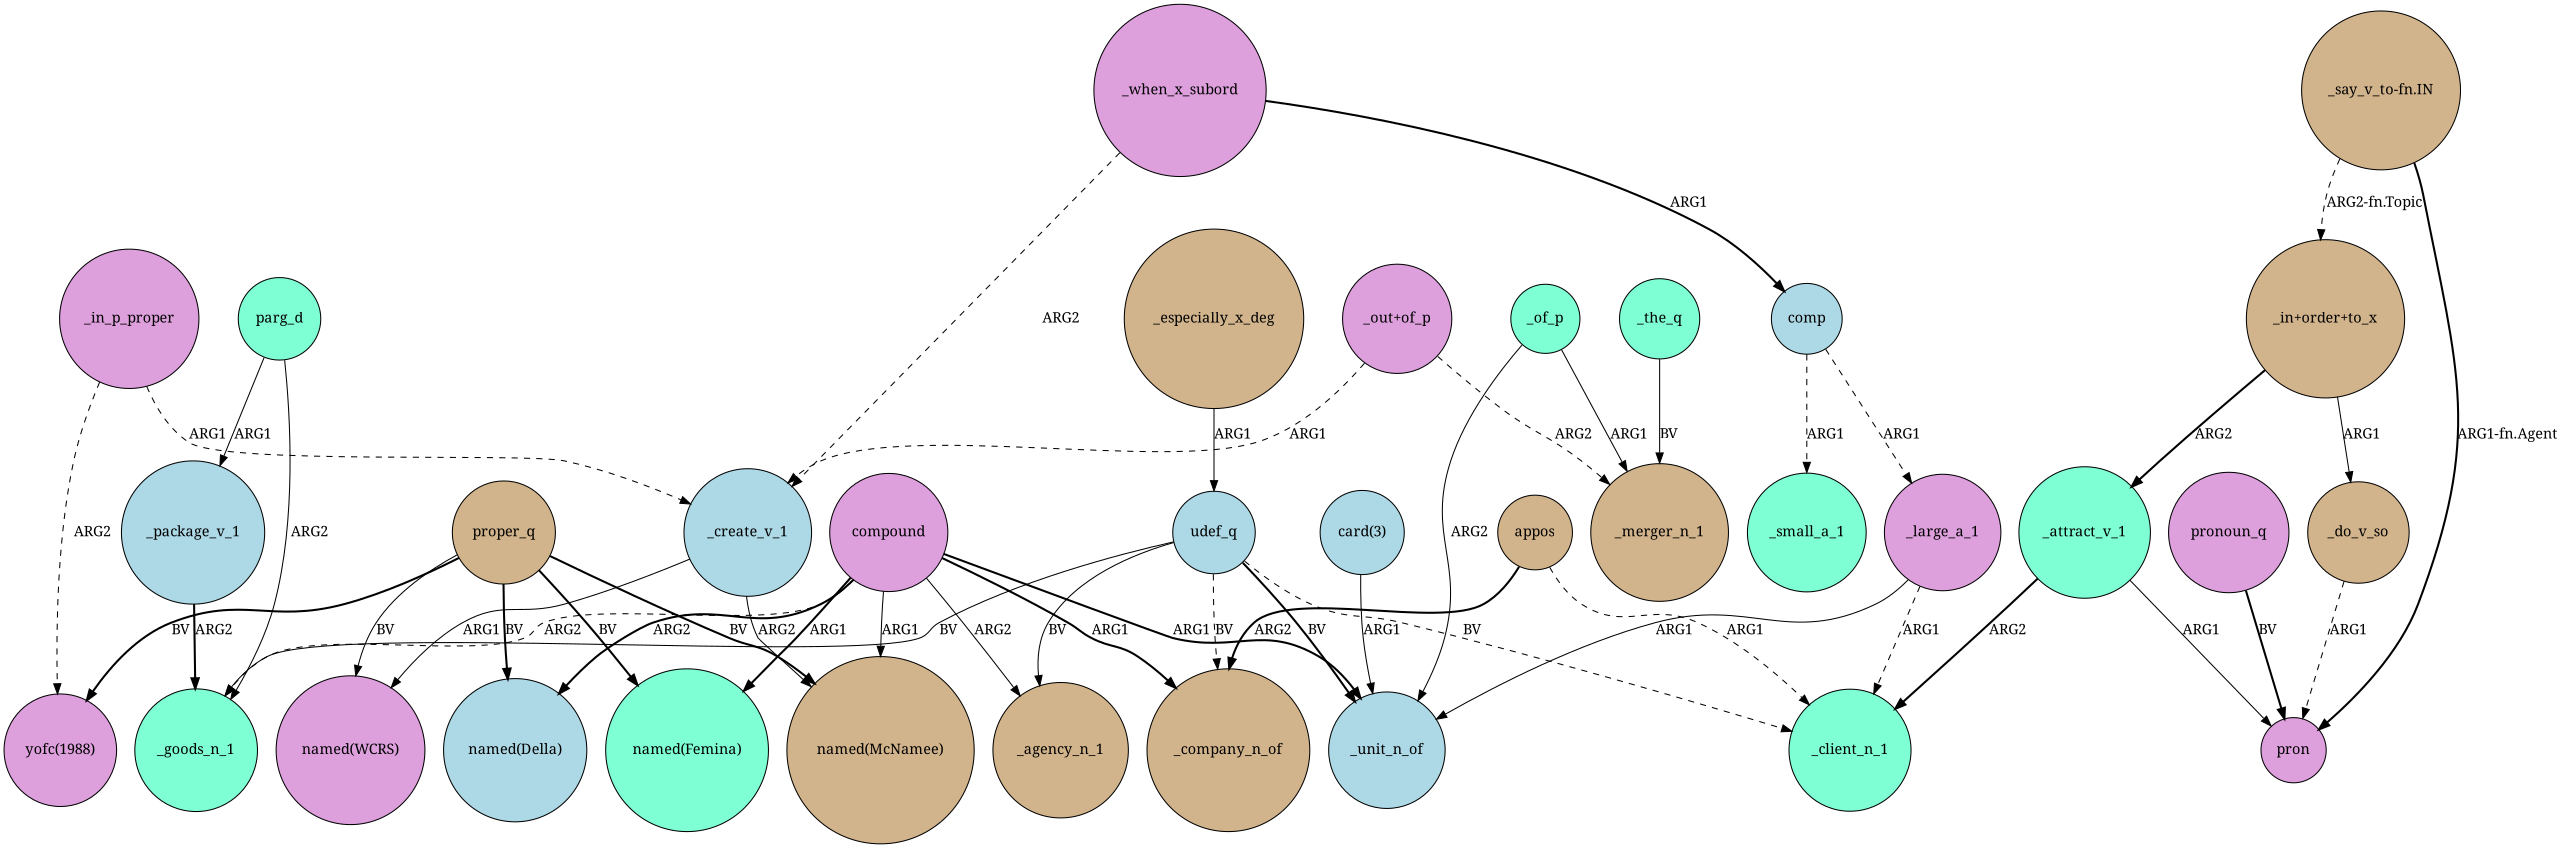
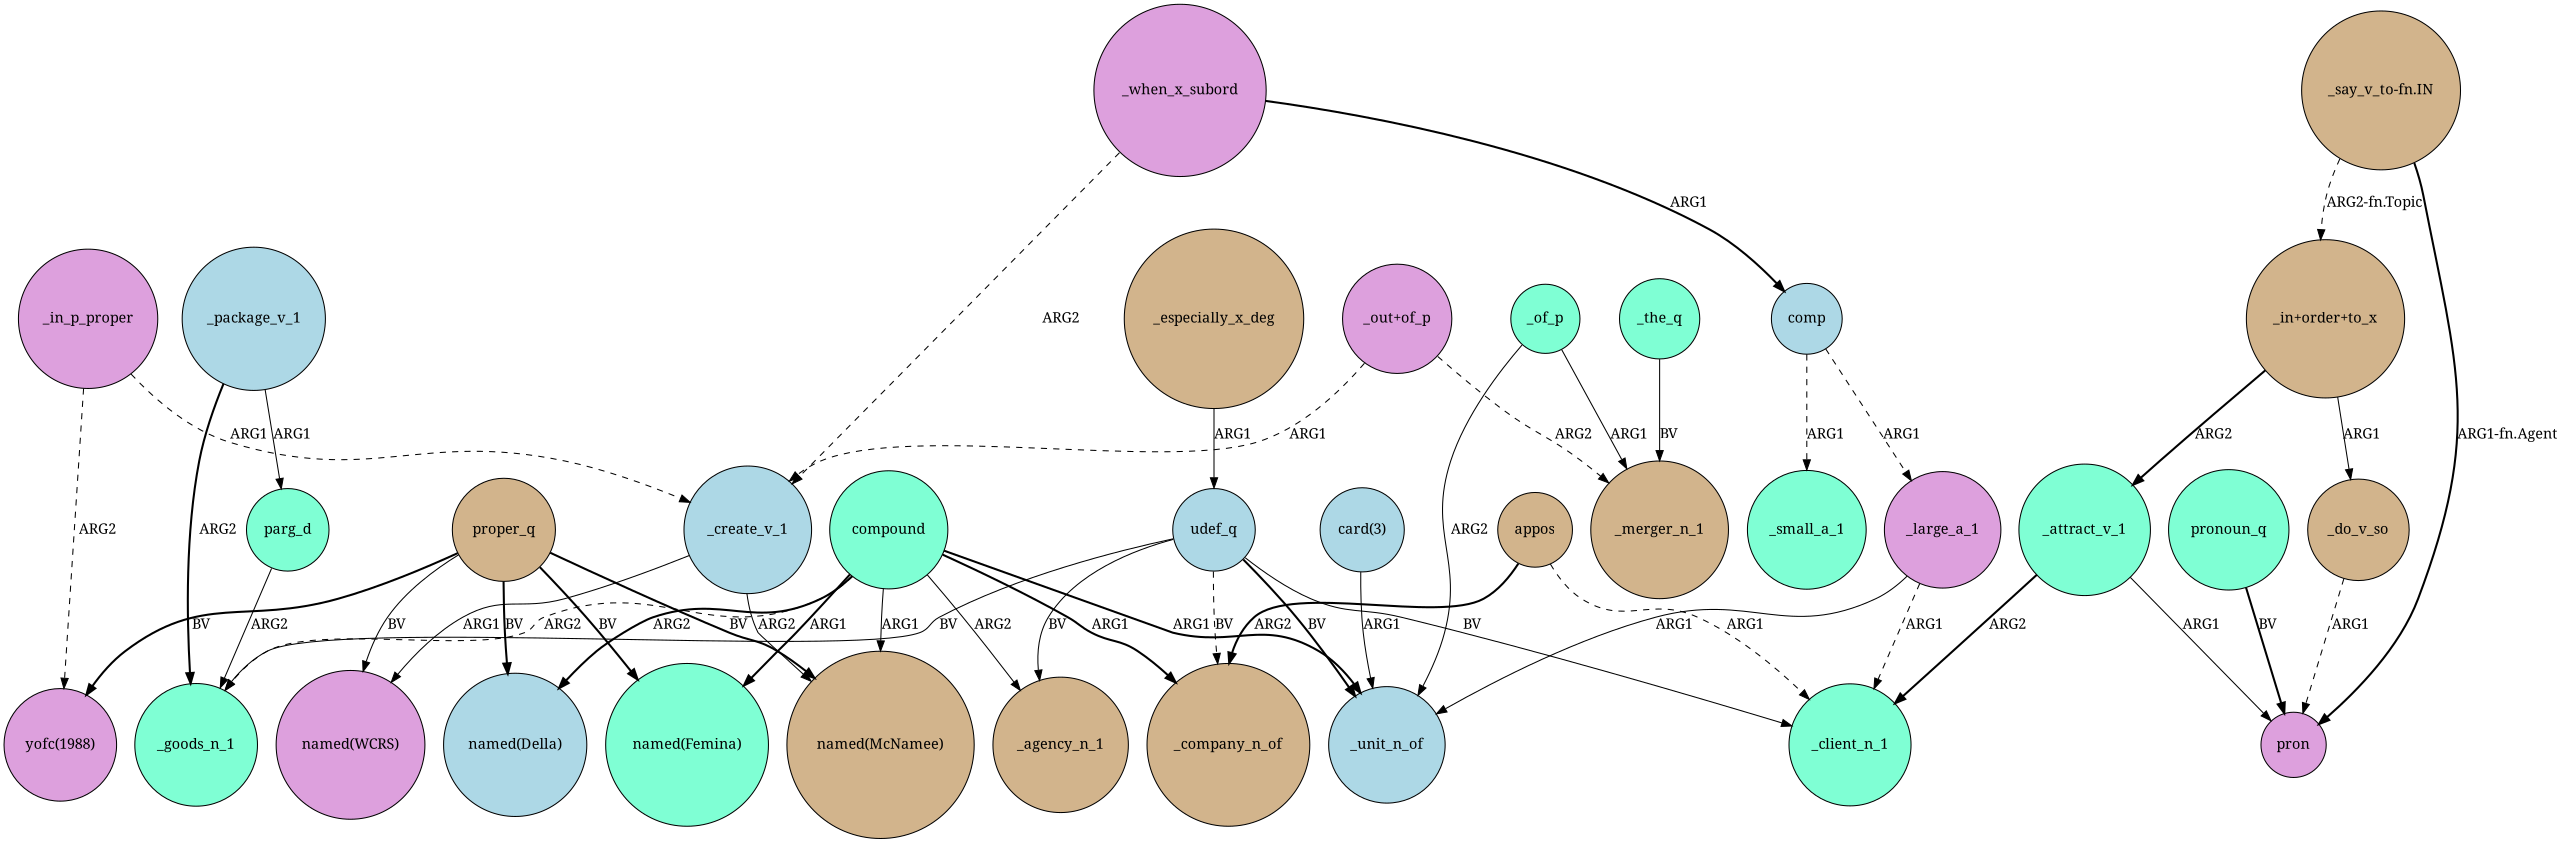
edge "parg_d" -> "_package_v_1": reversed
node "compound": fillcolor plum -> aquamarine
node "pronoun_q": fillcolor plum -> aquamarine
edge "udef_q" -> "_client_n_1": style dashed -> solid
